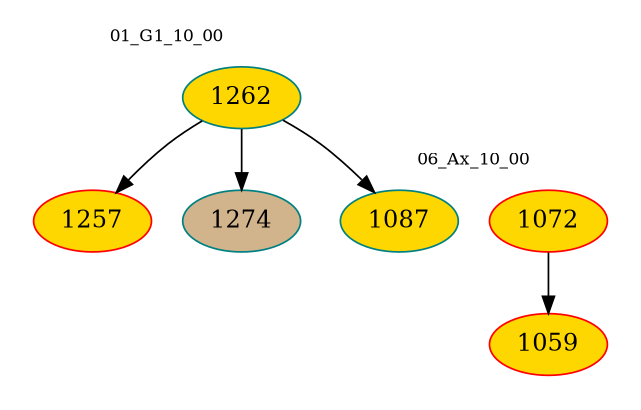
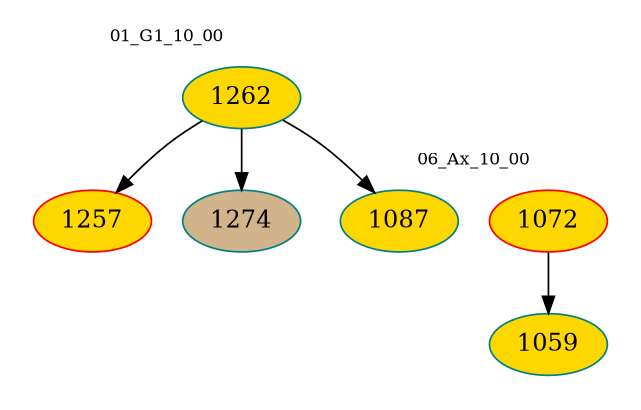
node "1059": color red -> teal
